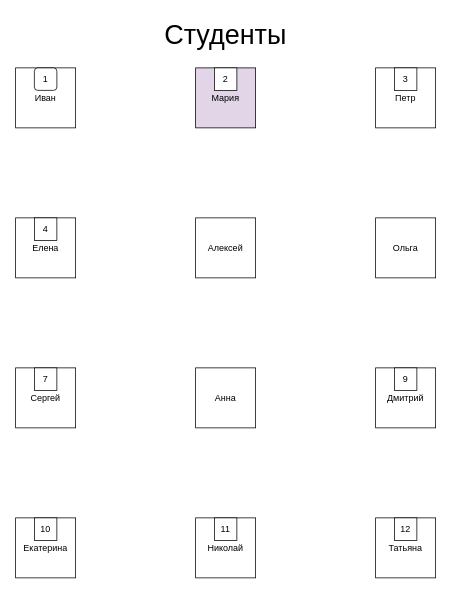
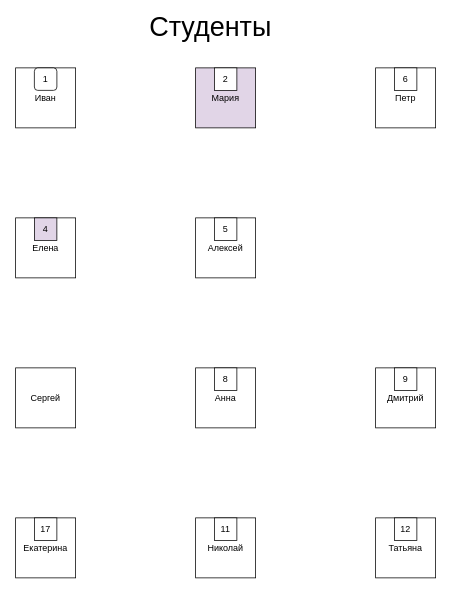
node "Студенты": moved (225, 34) -> (210, 27)
node "3": label "3" -> "6"
node "4": fillcolor #ffffff -> #e1d5e7
node "5": added
node "Ольга": removed
node "7": removed
node "8": added
node "10": label "10" -> "17"
